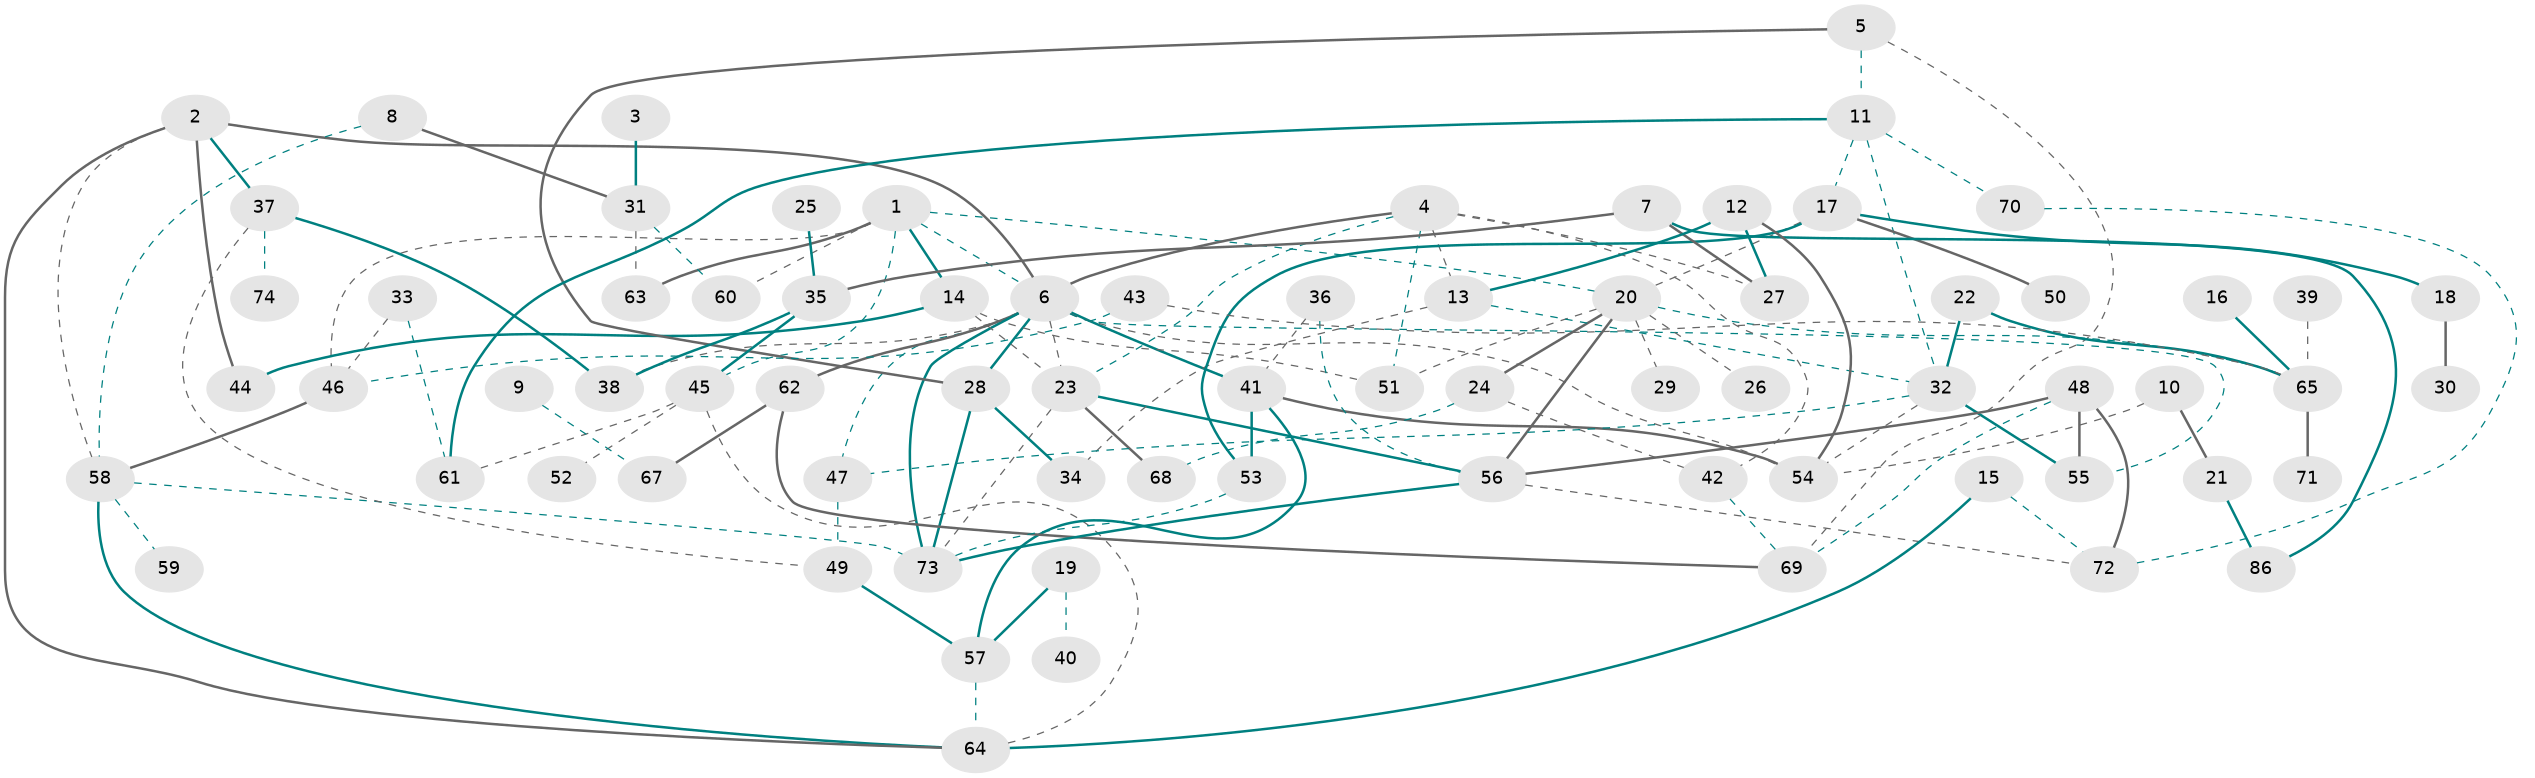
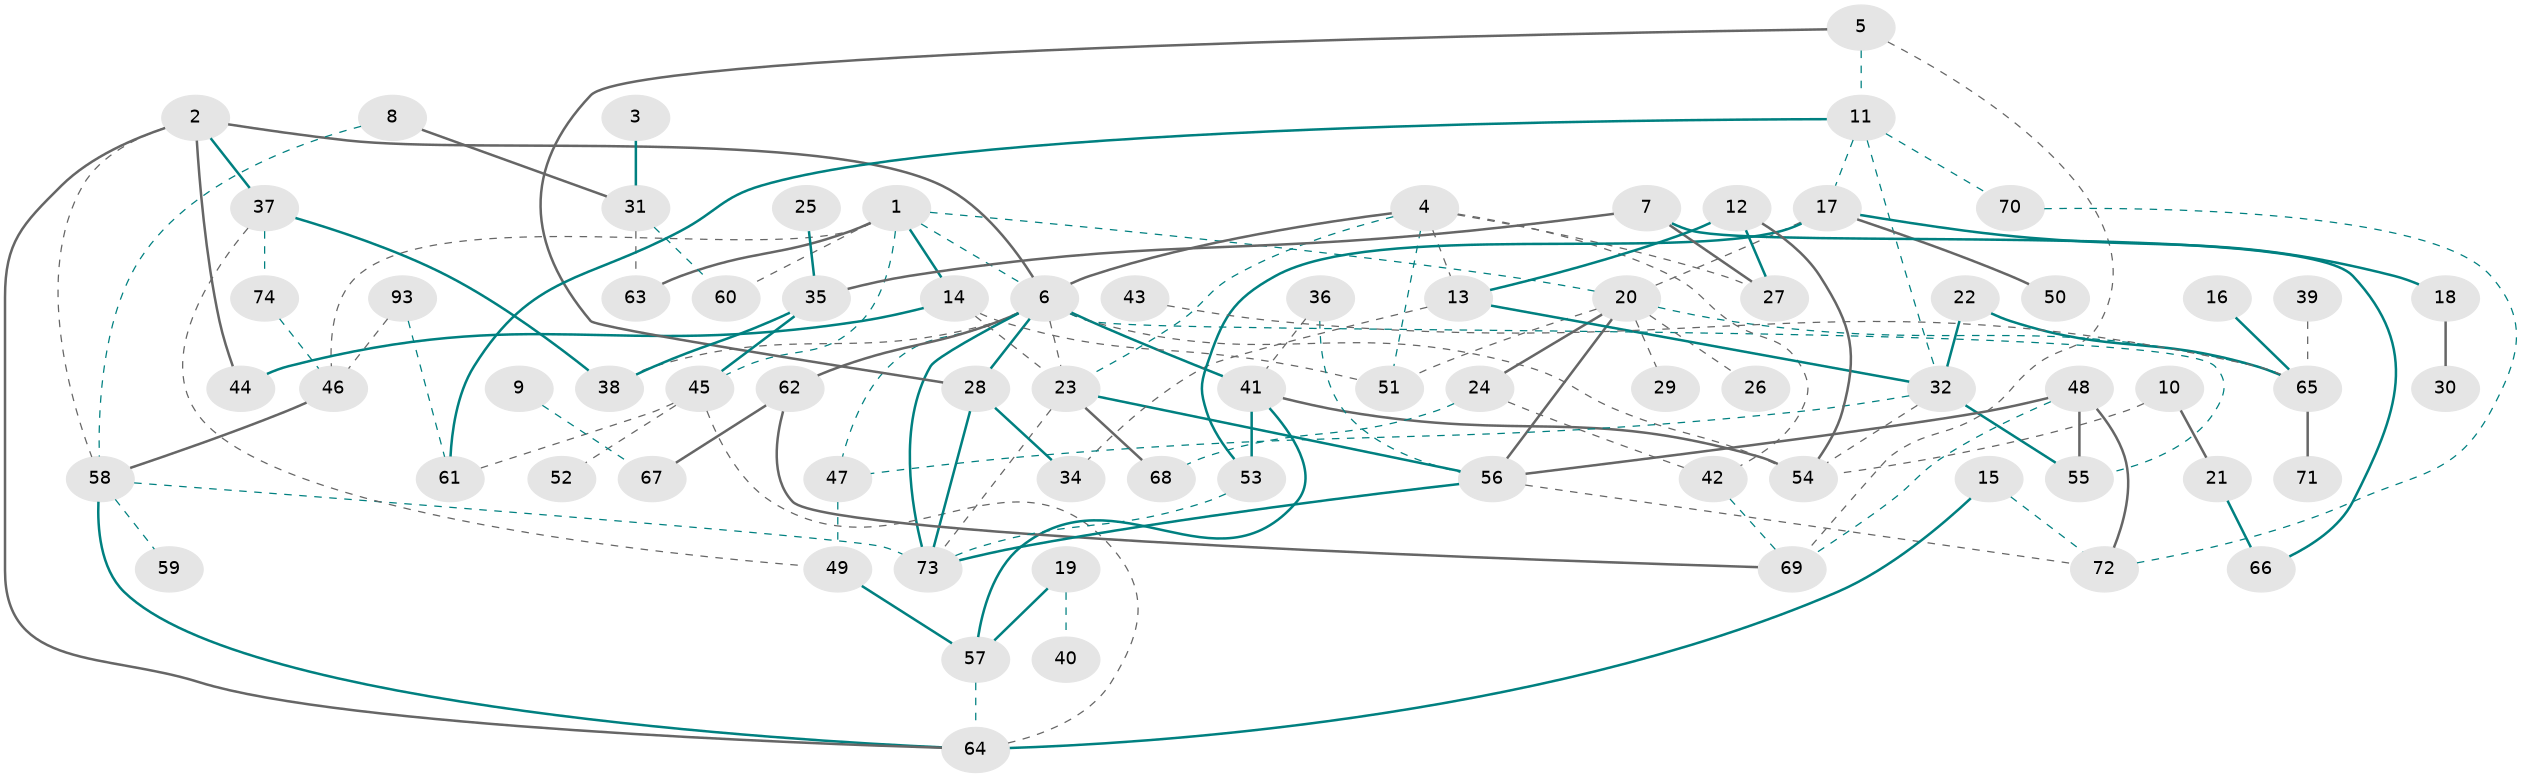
node "33": label "33" -> "93"
edge "13" -- "32": style dashed -> bold
edge "43" -- "46": now "74" -- "46"
node "86": label "86" -> "66"
